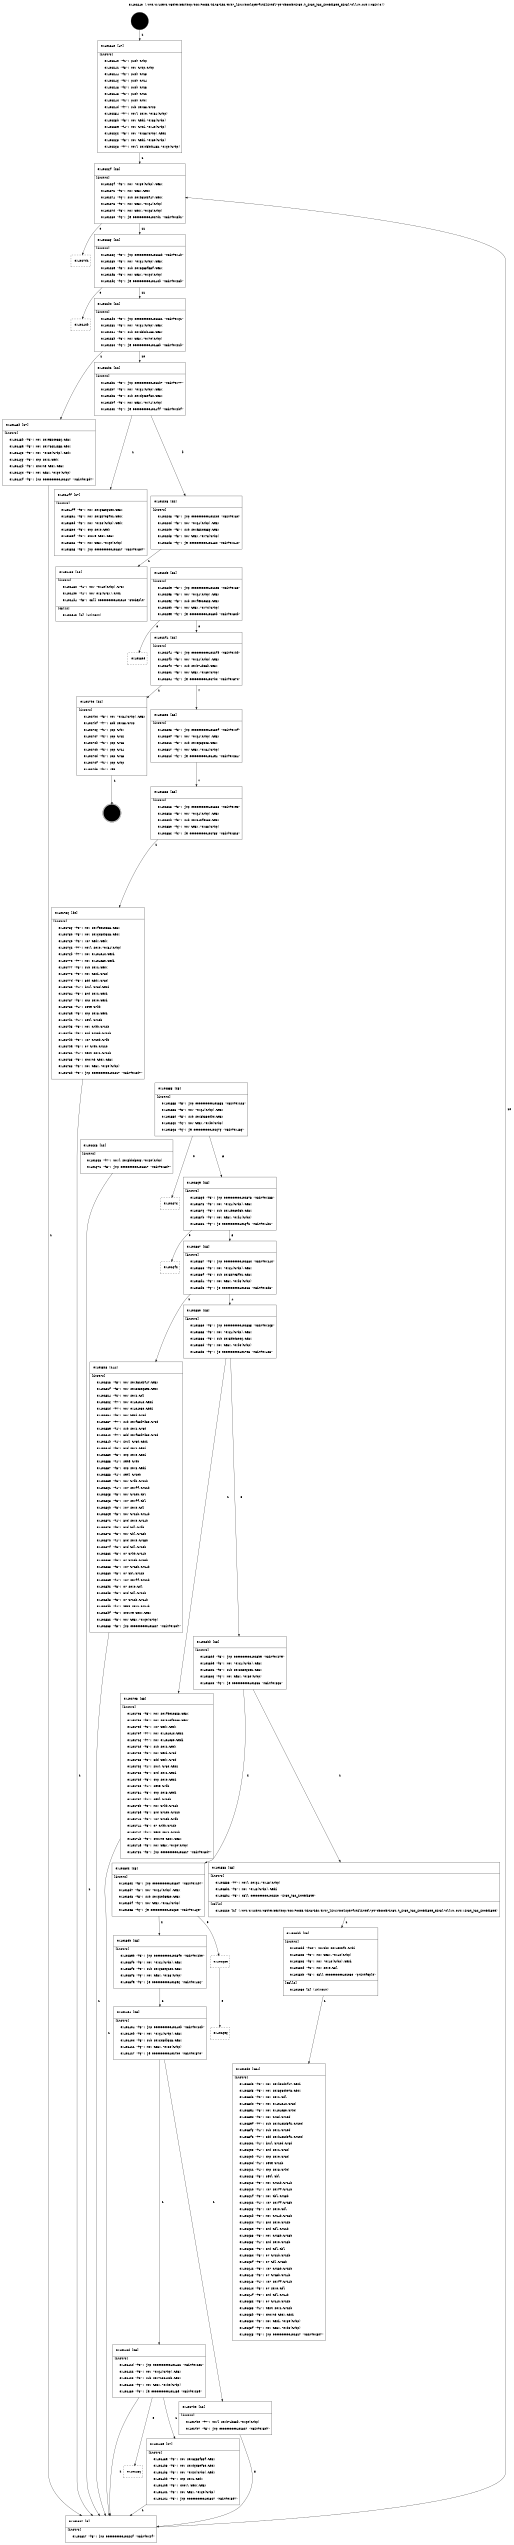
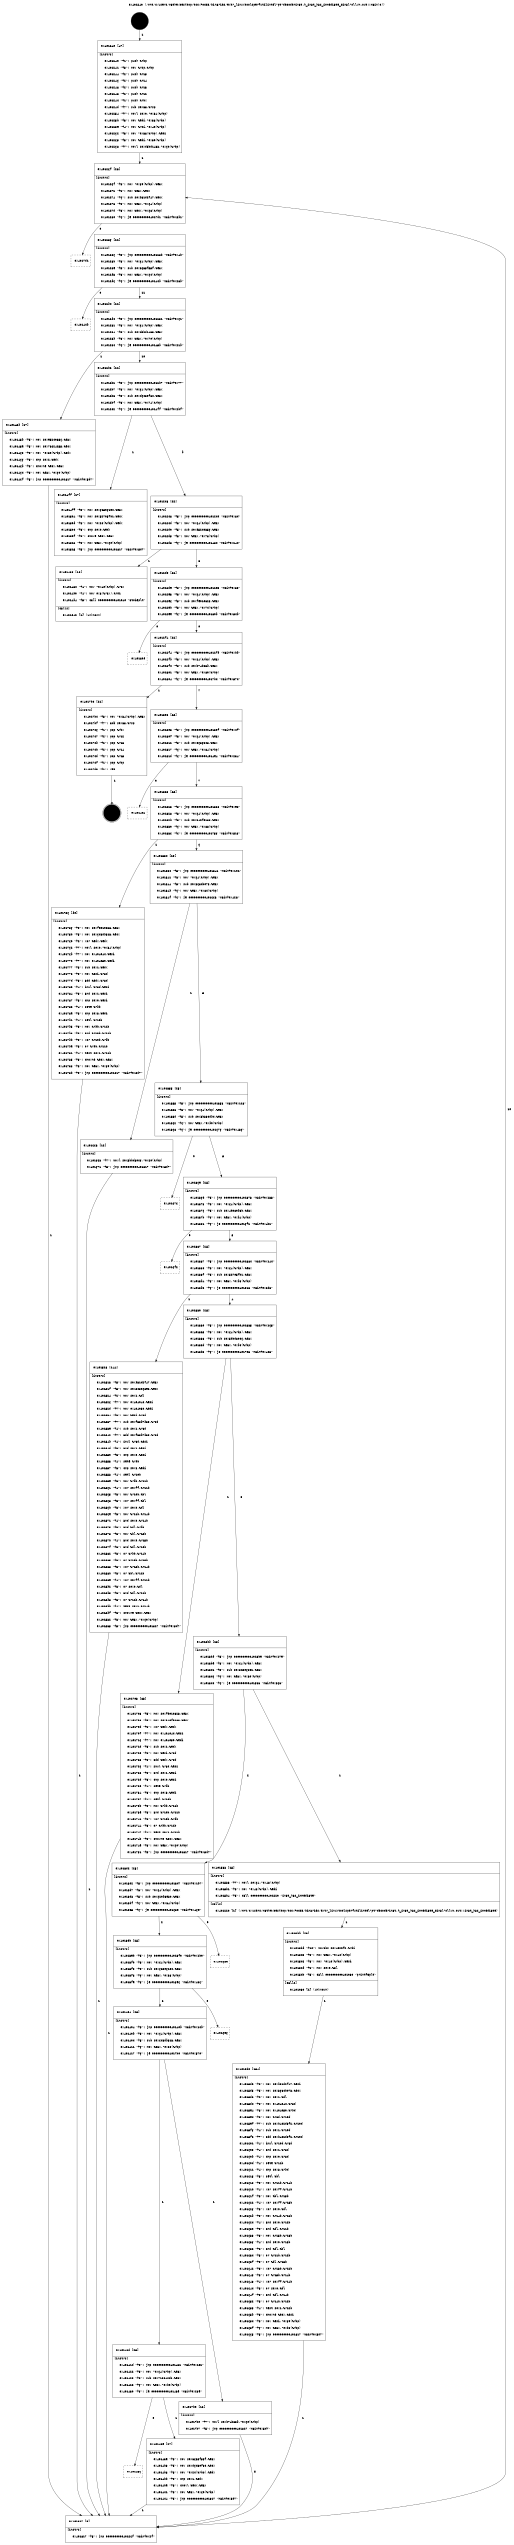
edge "0x40126f [23]" -> "0x401286 [22]": removed, label "11"
edge "0x4012c8 [22]" -> "0x4012de [22]": added, label "8"
node "0x4014e4": added
node "0x40133c [25]": added
edge "0x4016ae" -> "0x4016e6": now "0x4013eb [25]" -> "0x4016e6"
edge "0x40141d [25]" -> "0x401817 [5]": now "0x4015d0 [154]" -> "0x401817 [5]"
